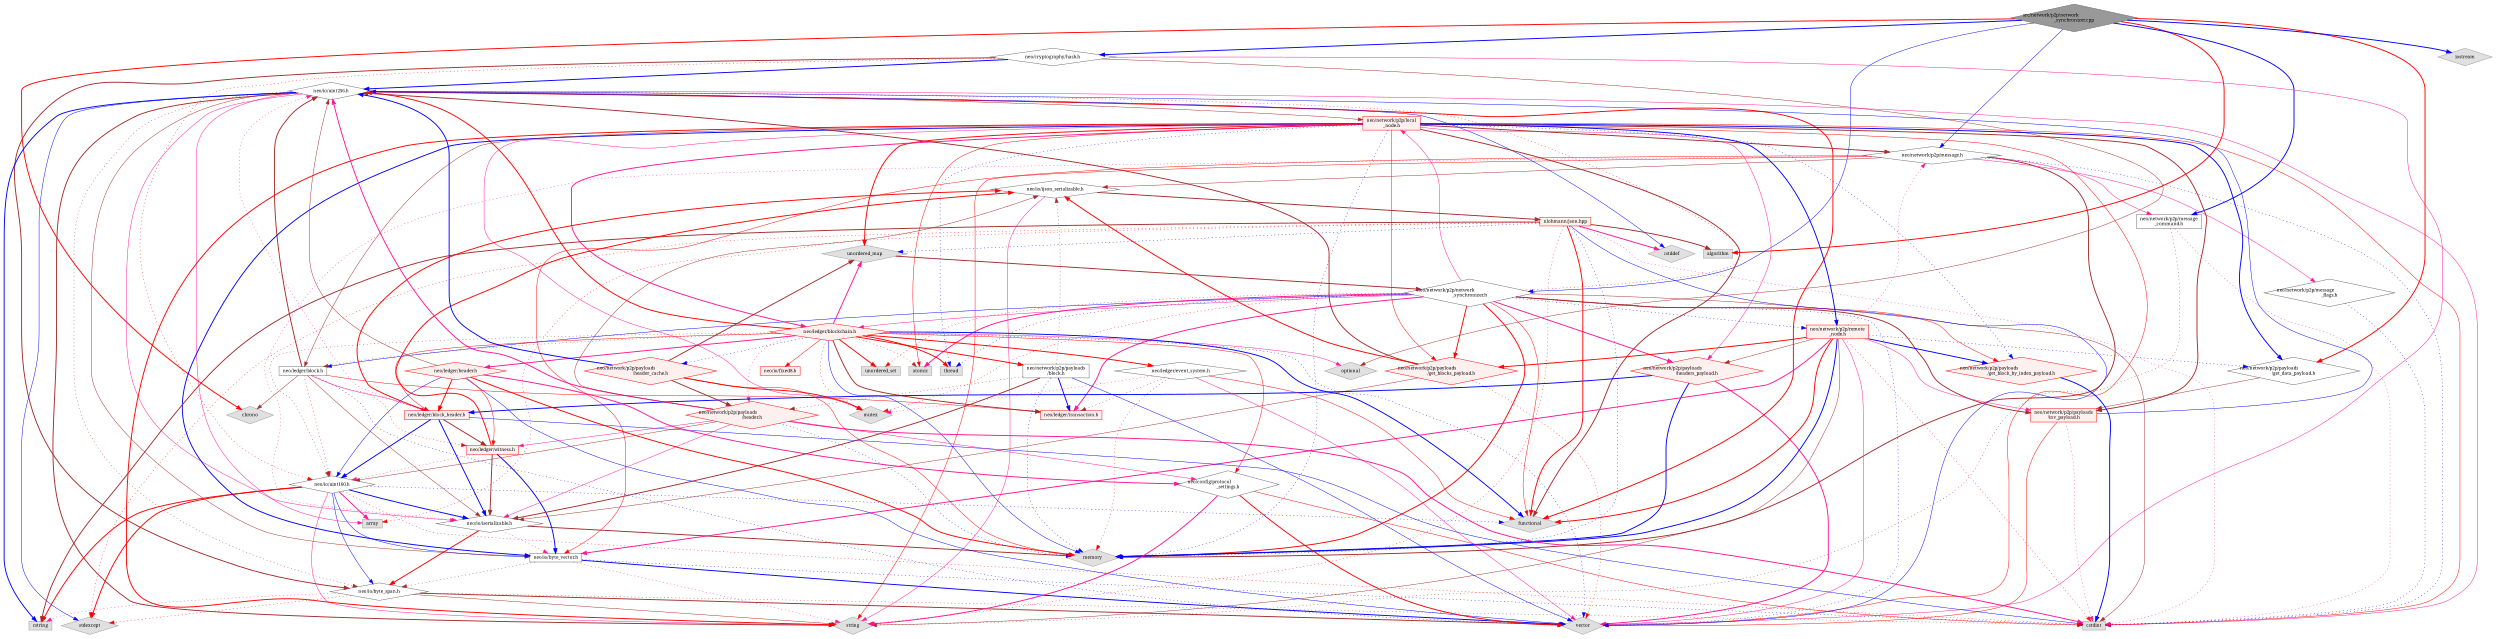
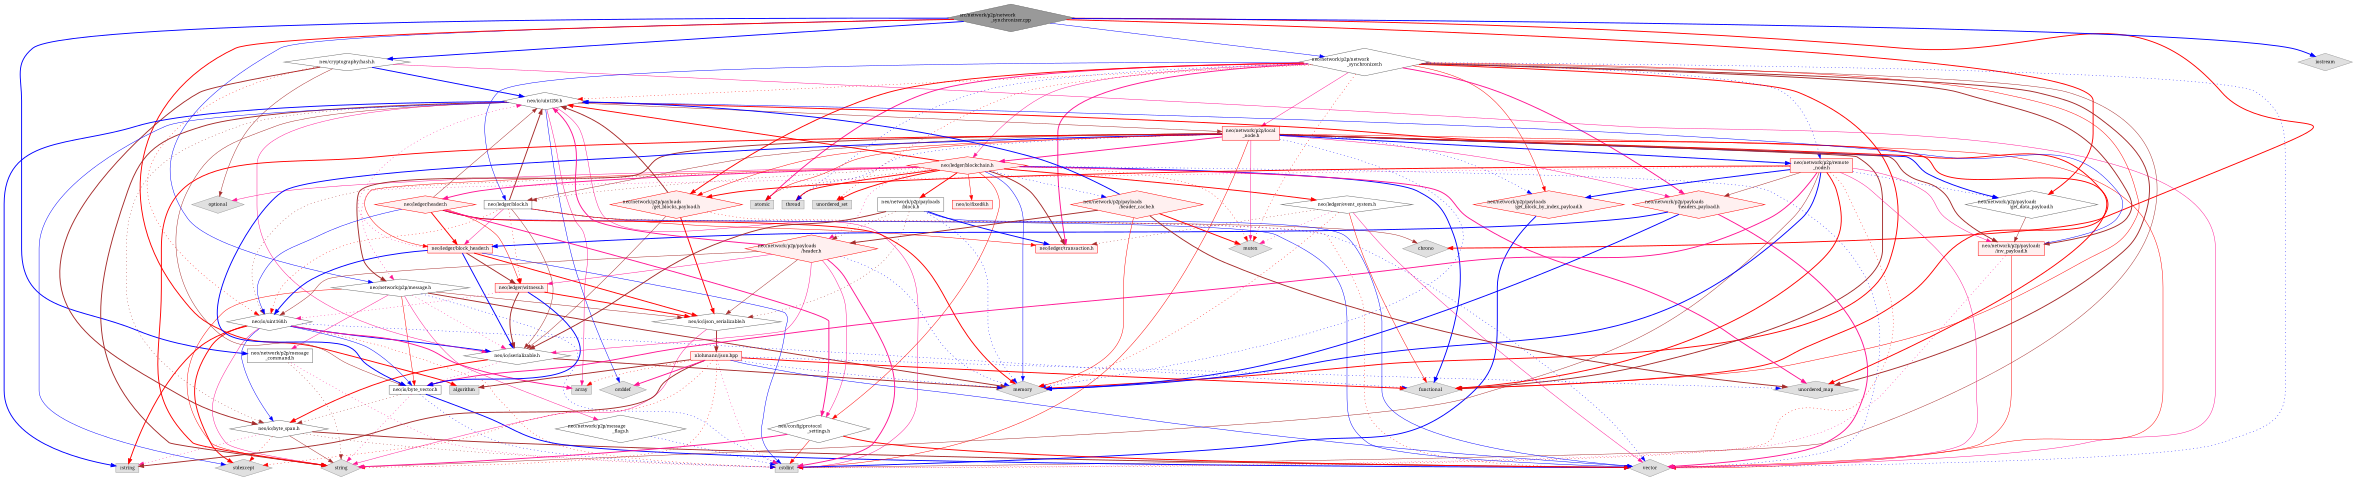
edge "unordered_map" -> "neo/network/p2p/network _synchronizer.h": reversed
